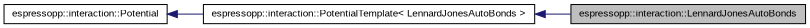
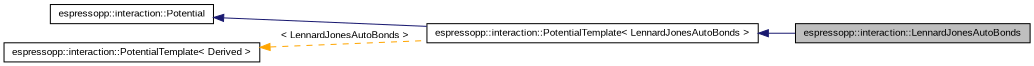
node "espressopp::interaction::PotentialTemplate< Derived >": added
